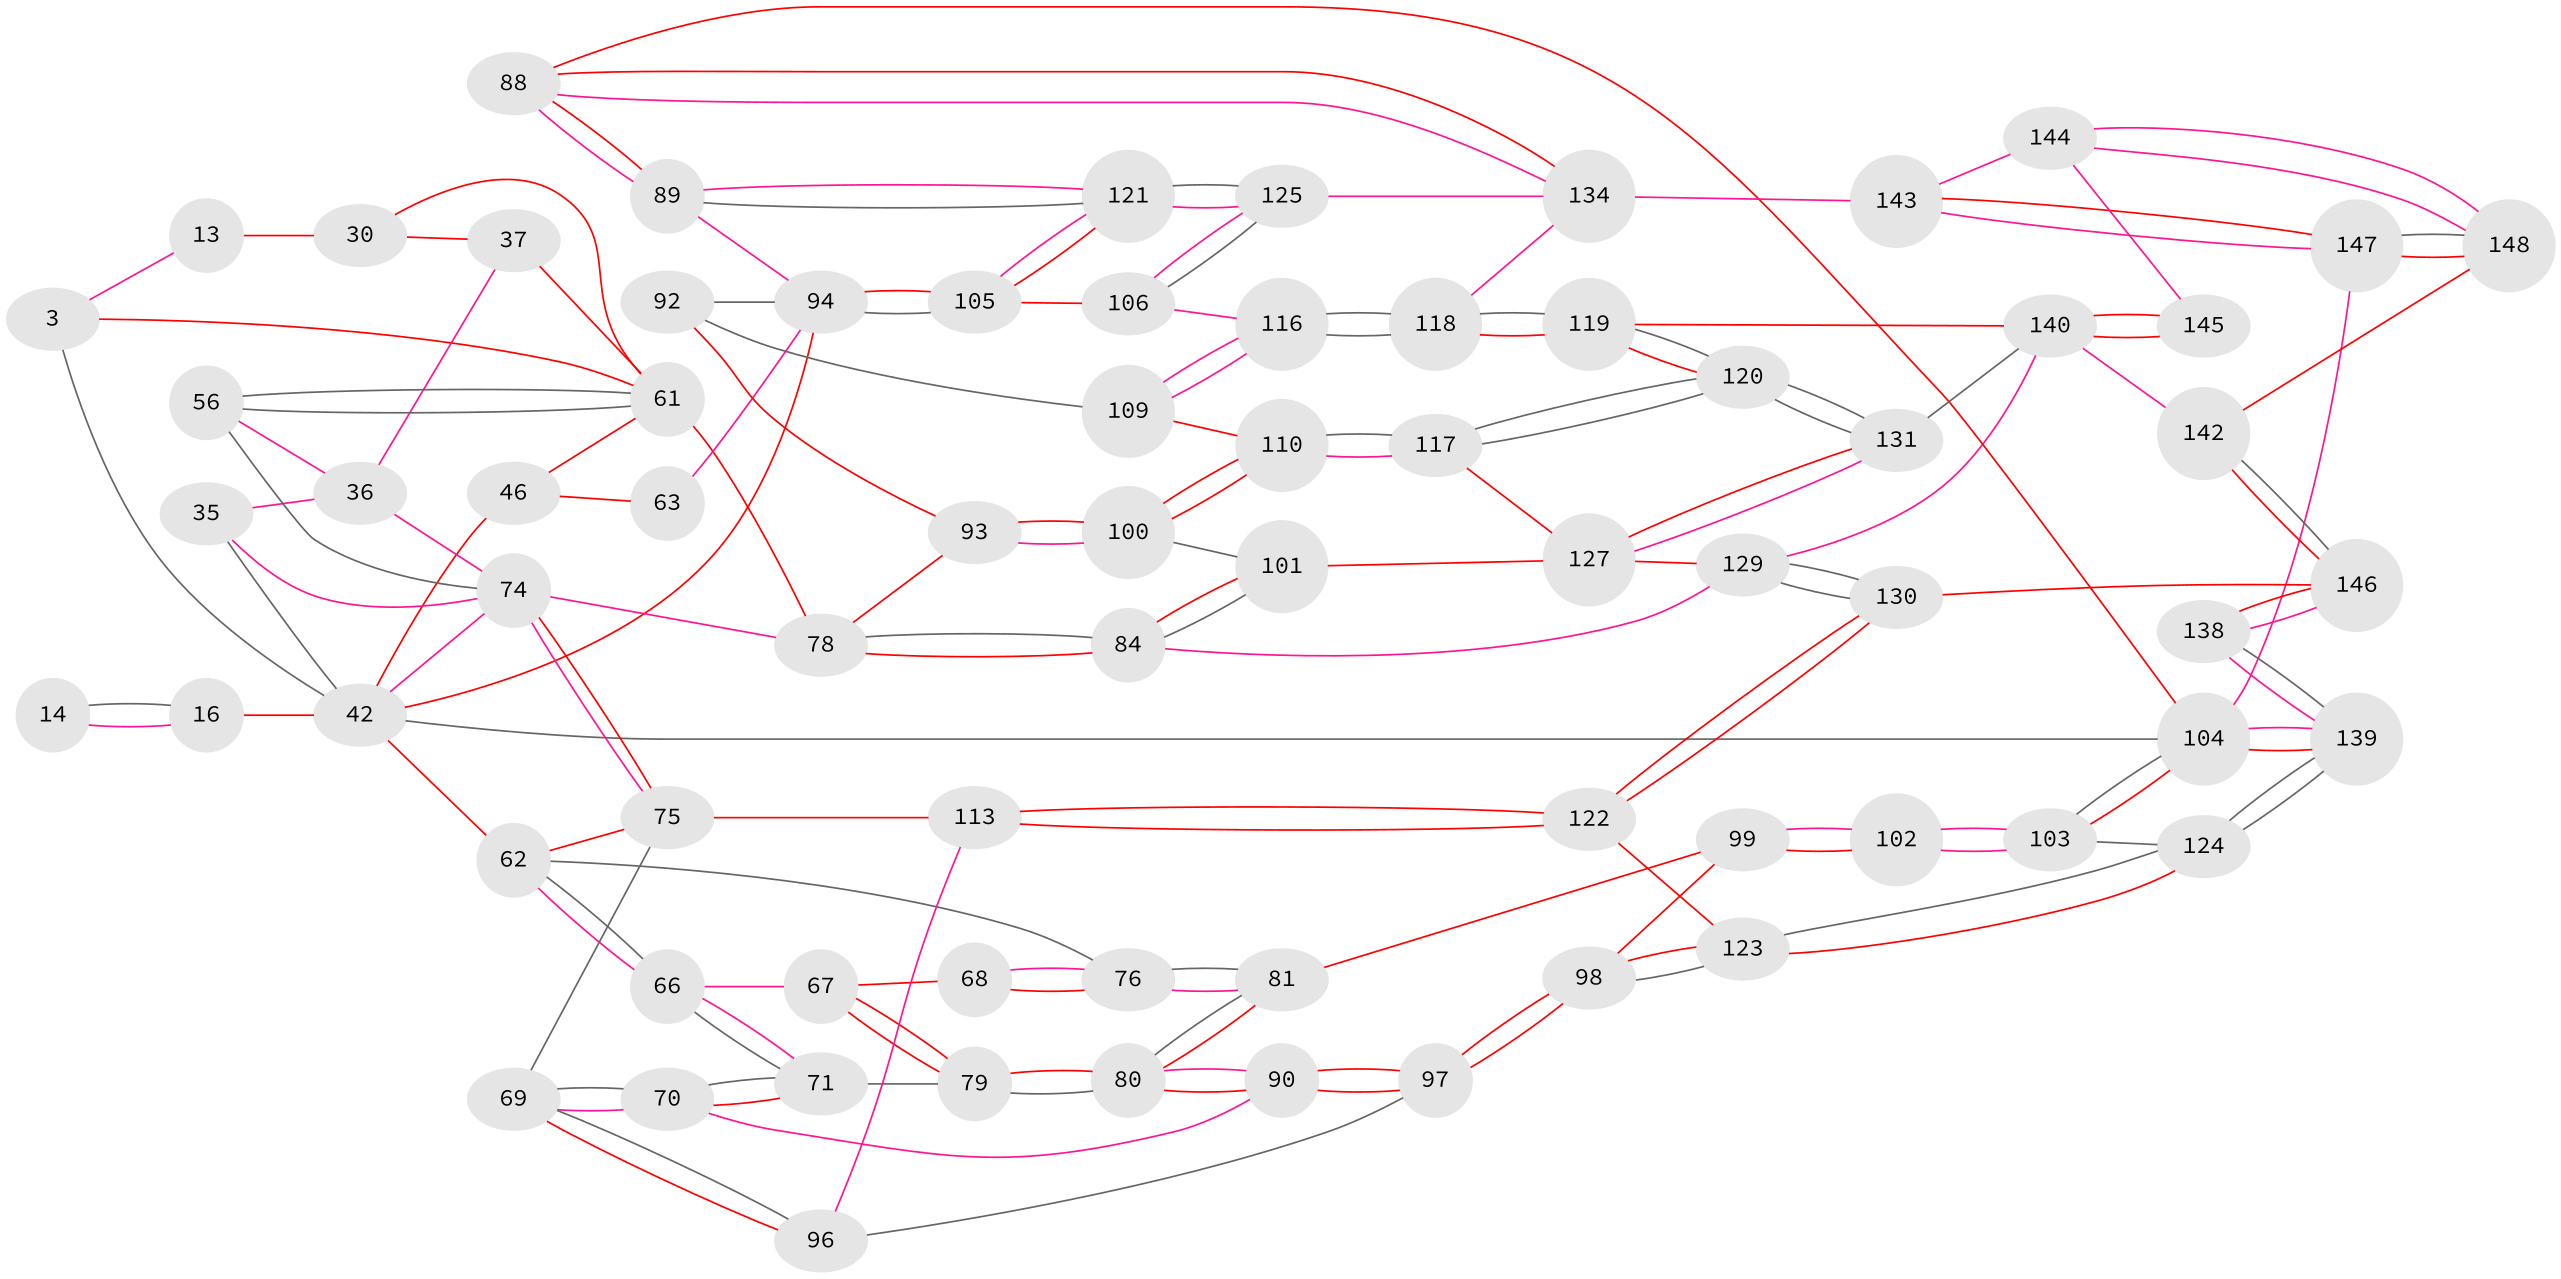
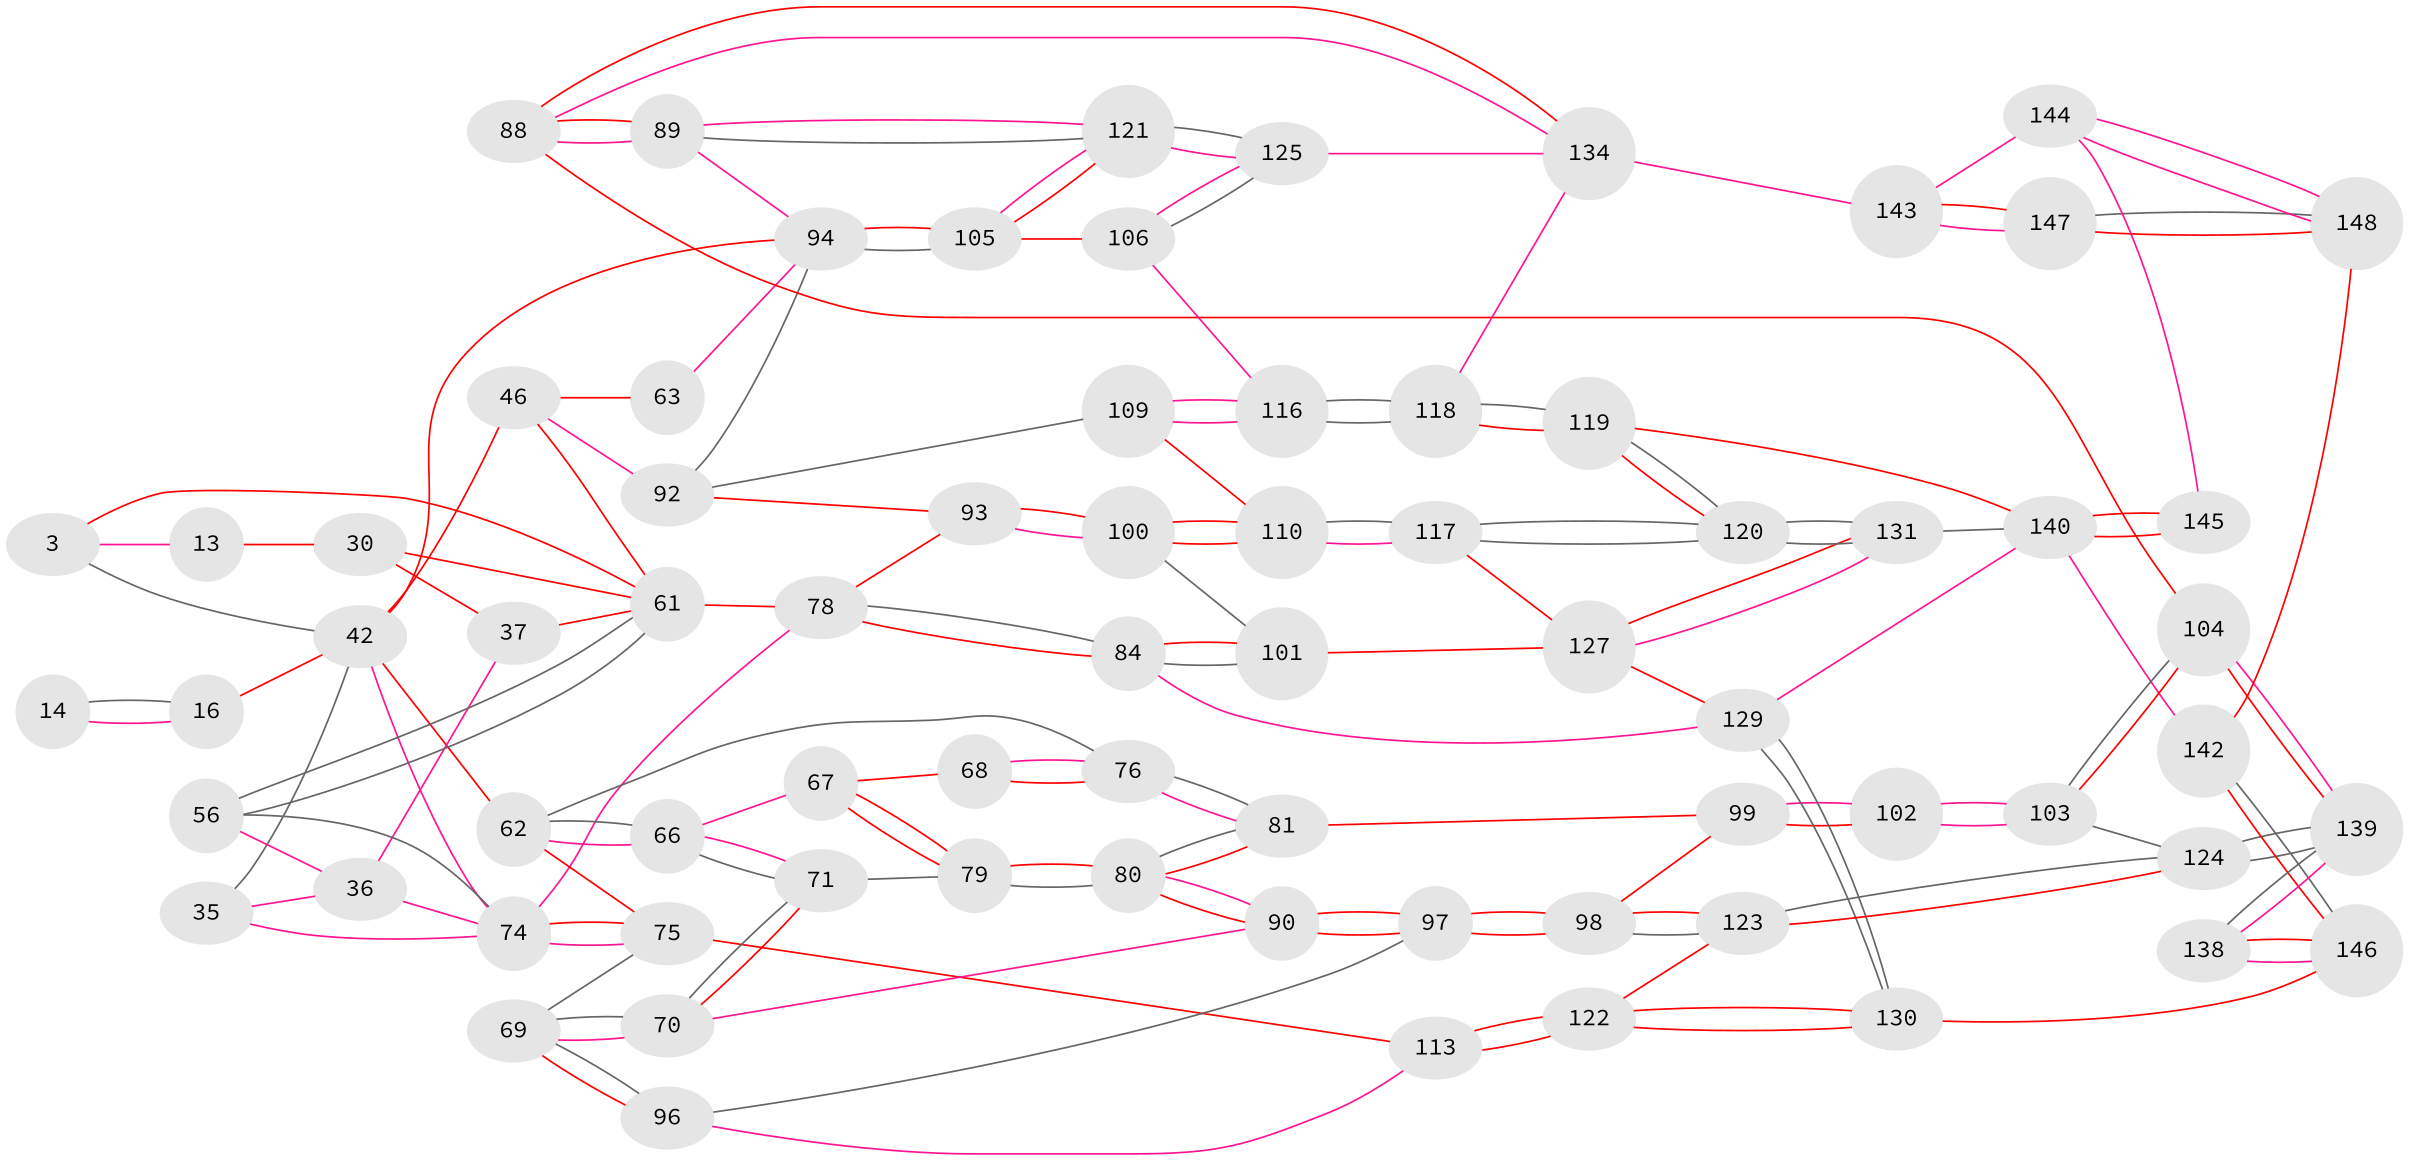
edge "46" -- "92": added
edge "147" -- "104": removed
edge "42" -- "104": removed
